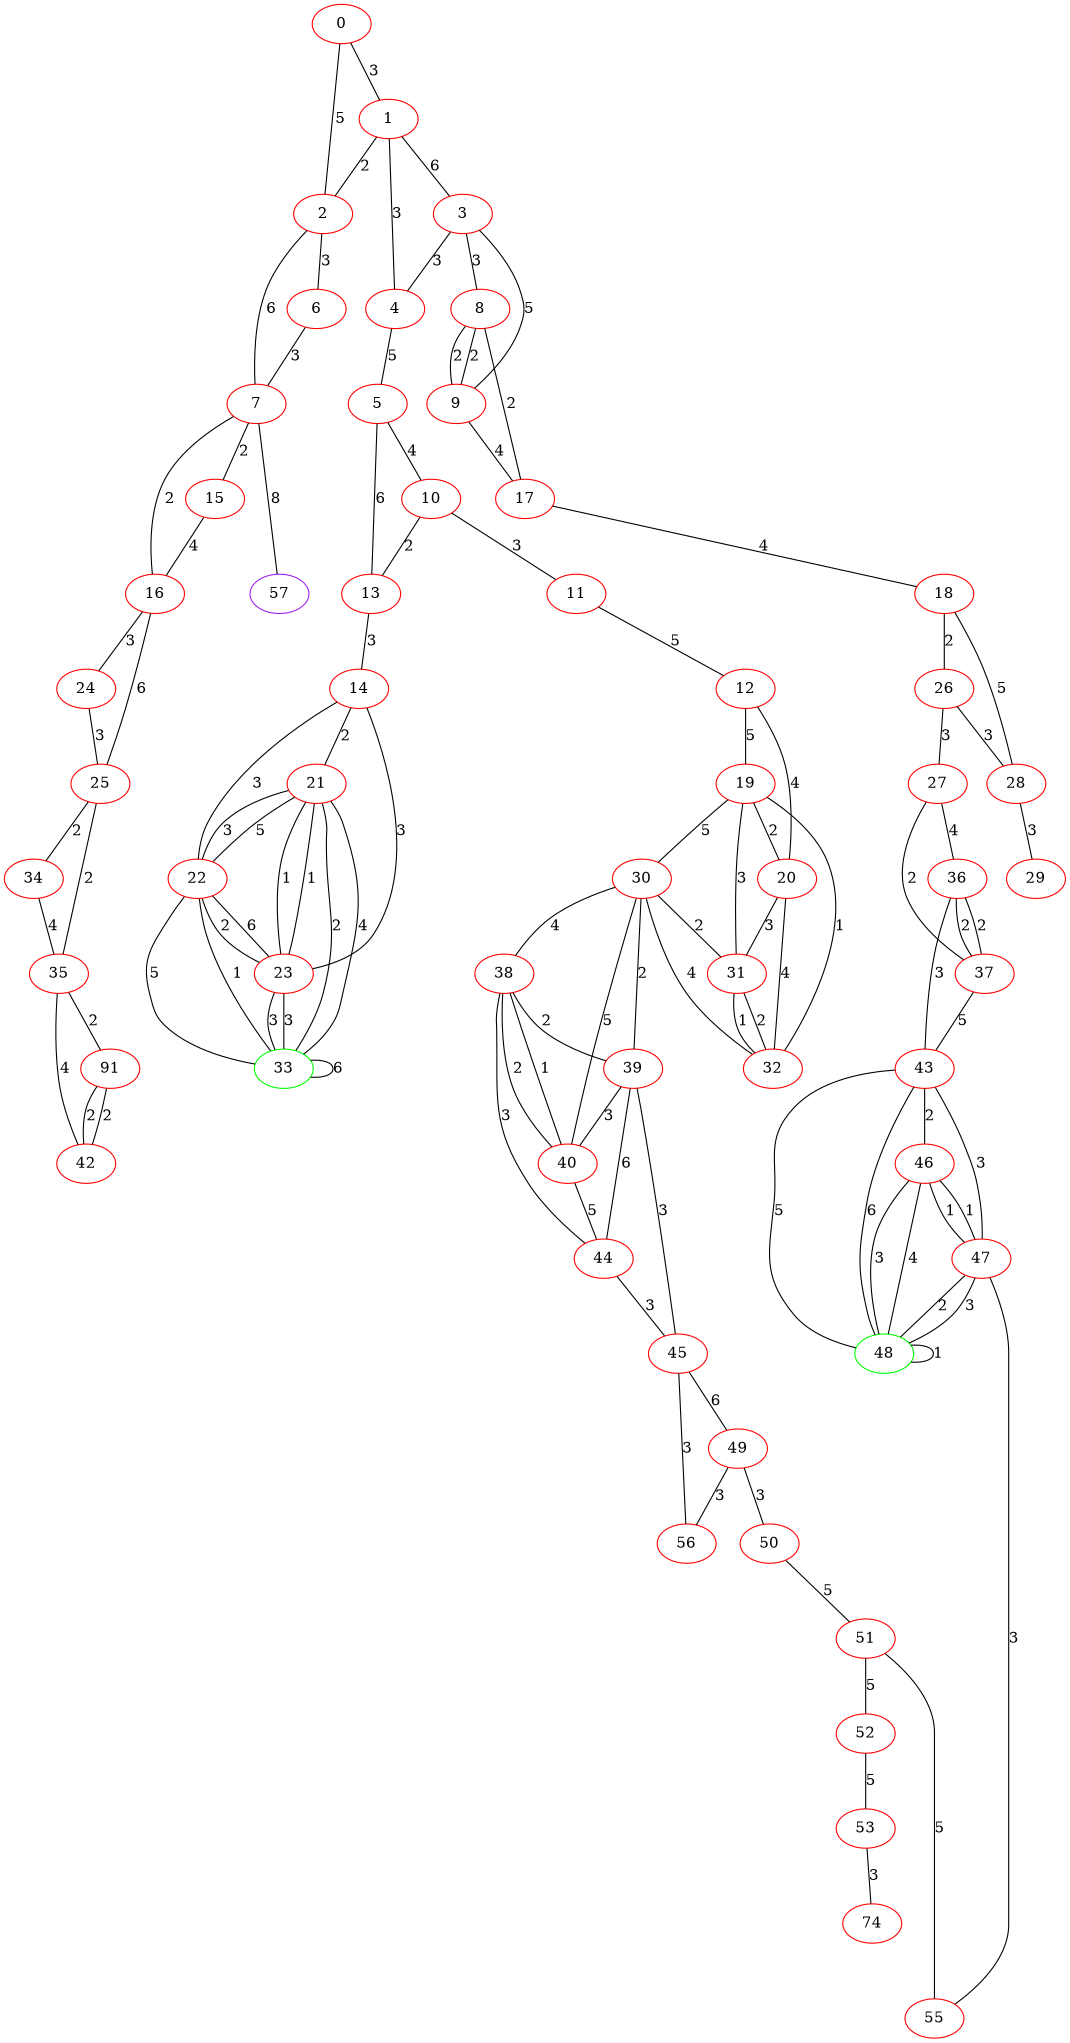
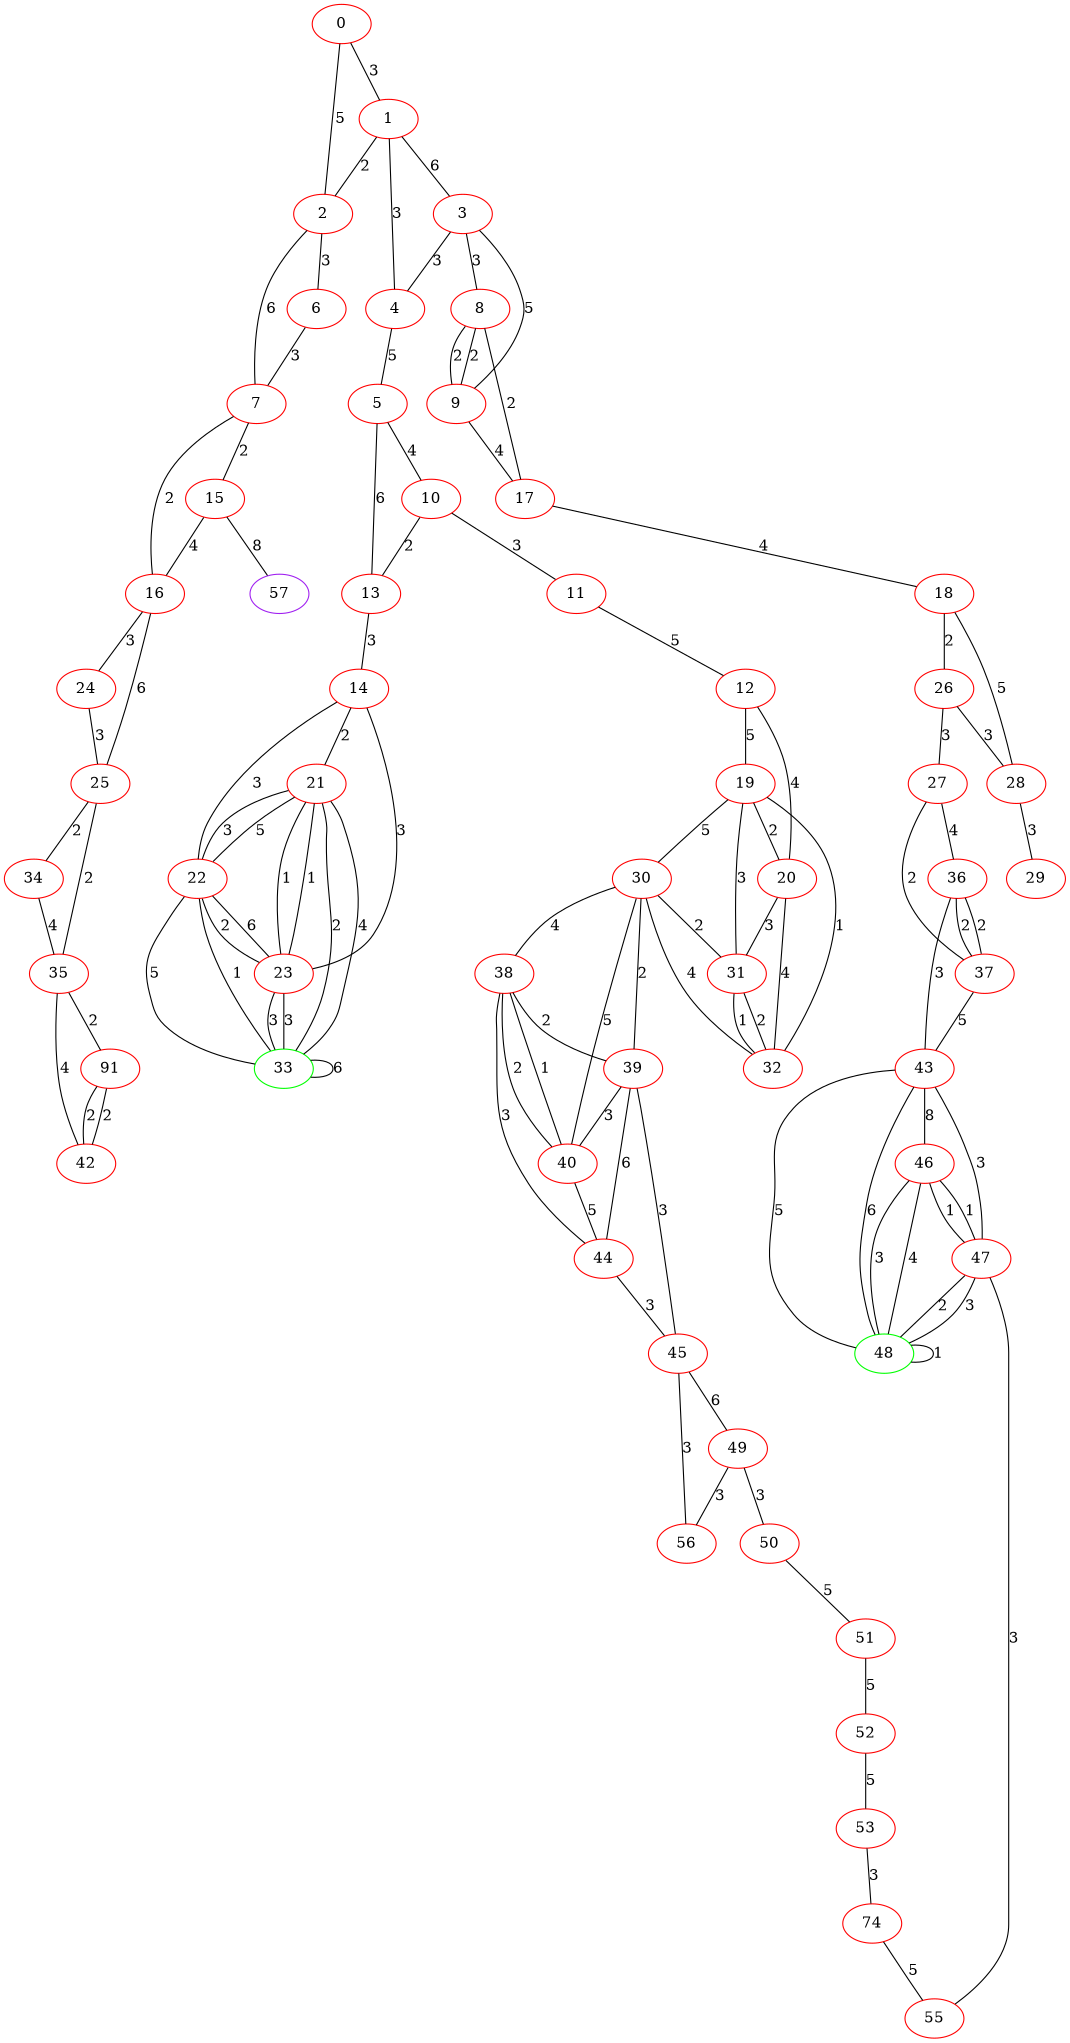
edge "7" -- "57": now "15" -- "57"
edge "43" -- "46": label "2" -> "8"
edge "51" -- "55": now "74" -- "55"
